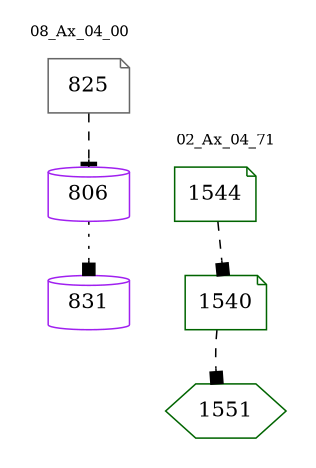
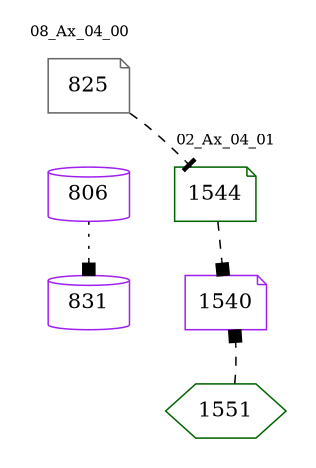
edge "825" -> "806": now "825" -> "1544"
cluster "02_Ax_04_71": label "02_Ax_04_71" -> "02_Ax_04_01"
node "1540": color darkgreen -> purple
edge "1540" -> "1551": reversed
